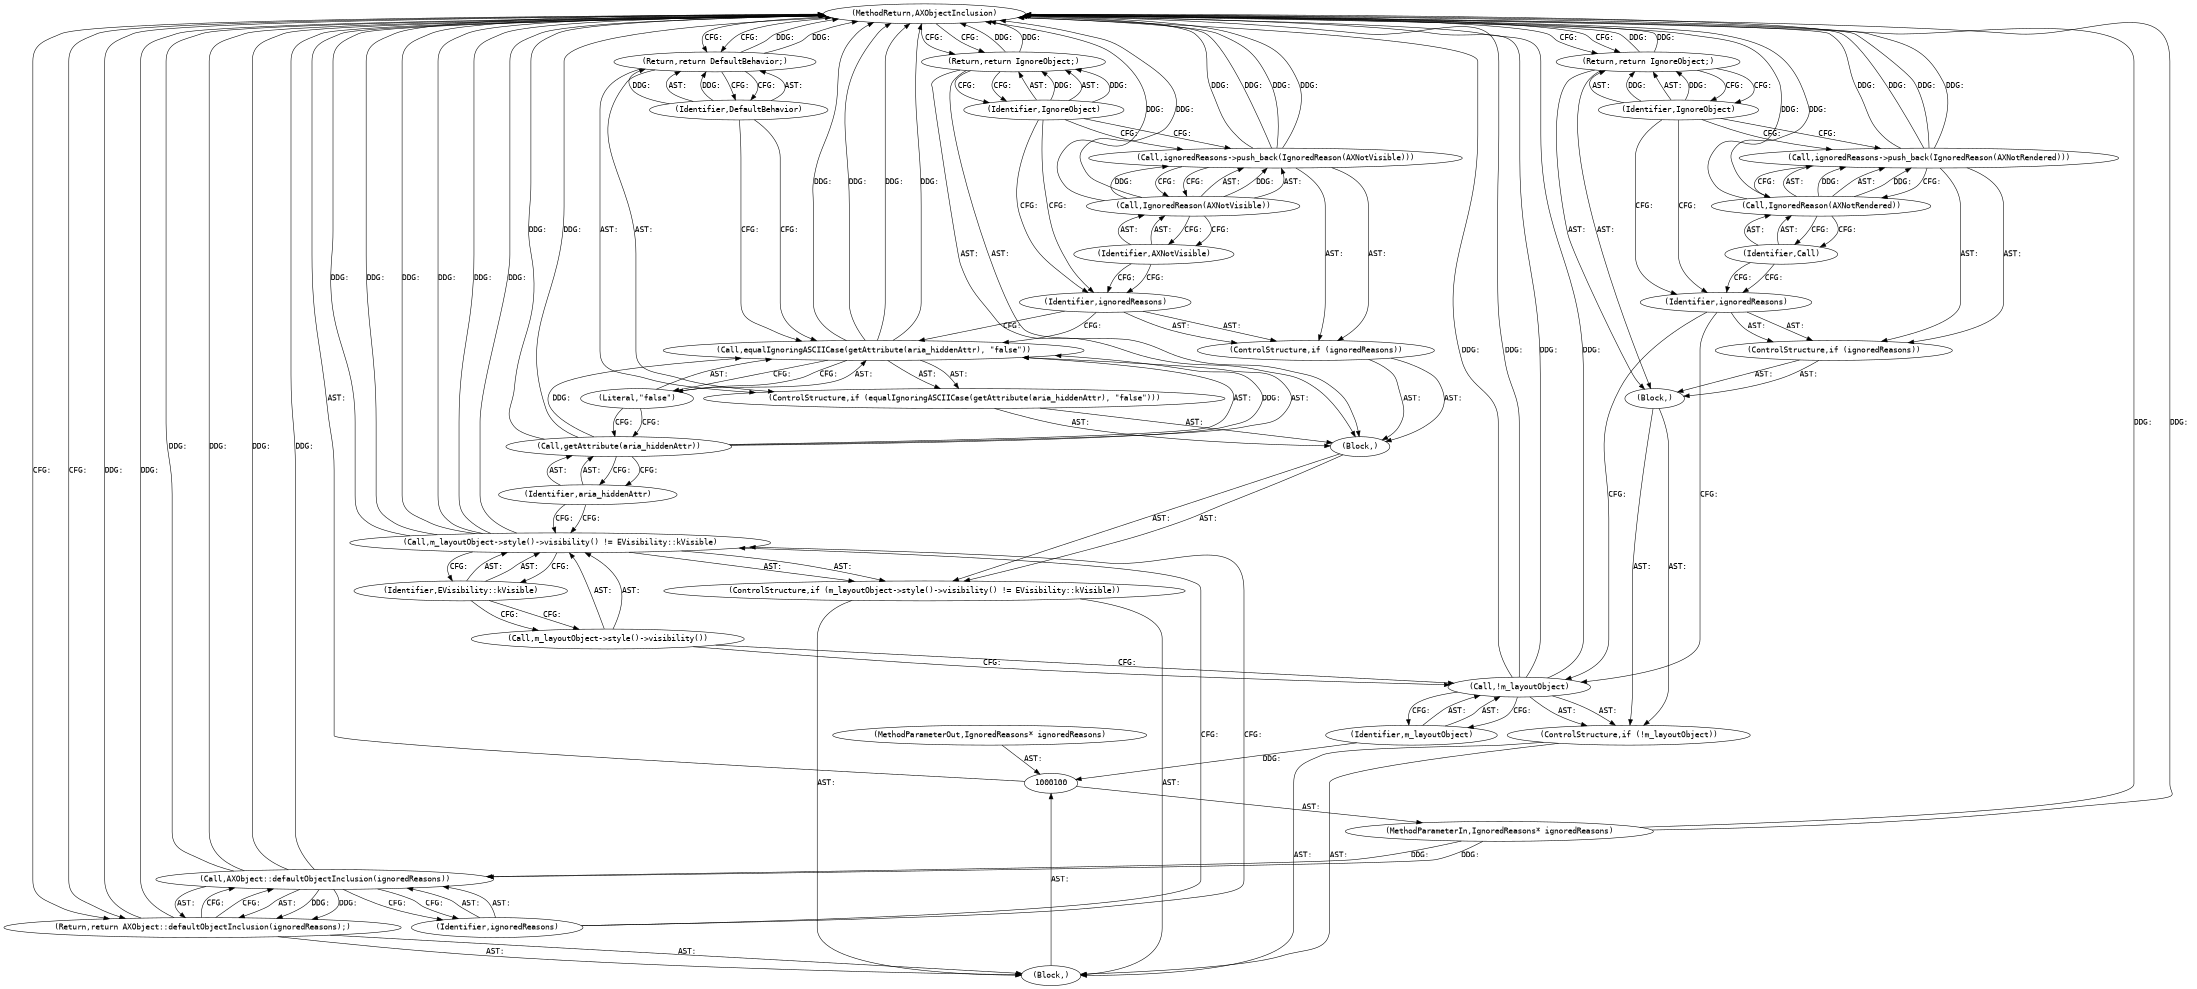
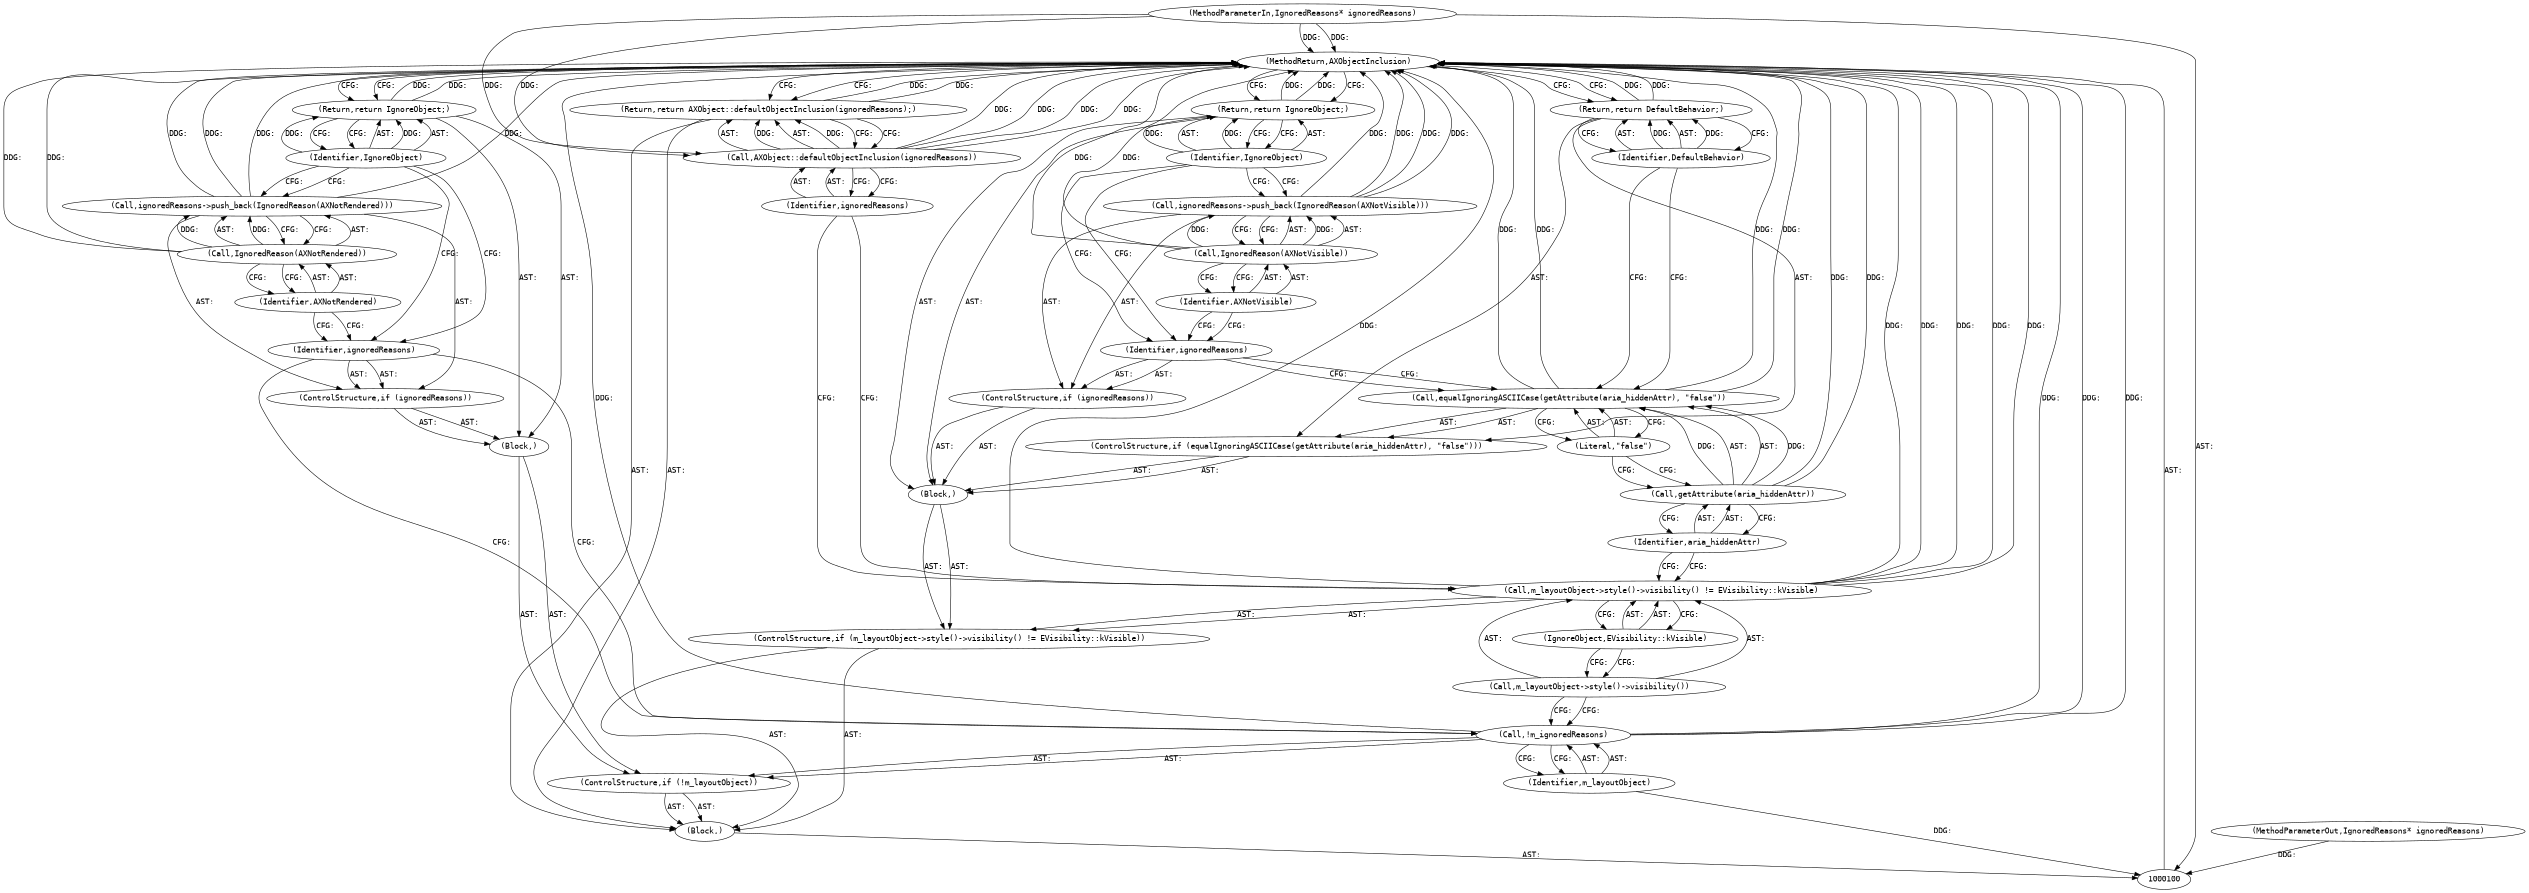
node "(Identifier,Call)": label "(Identifier,Call)" -> "(Identifier,AXNotRendered)"
node "(Identifier,EVisibility::kVisible)": label "(Identifier,EVisibility::kVisible)" -> "(IgnoreObject,EVisibility::kVisible)"
node "(Call,!m_layoutObject)": label "(Call,!m_layoutObject)" -> "(Call,!m_ignoredReasons)"
edge "(MethodParameterOut,IgnoredReasons* ignoredReasons)" -> "1000100": label "AST: " -> "DDG: "
edge "1000100" -> "(MethodParameterIn,IgnoredReasons* ignoredReasons)": reversed
